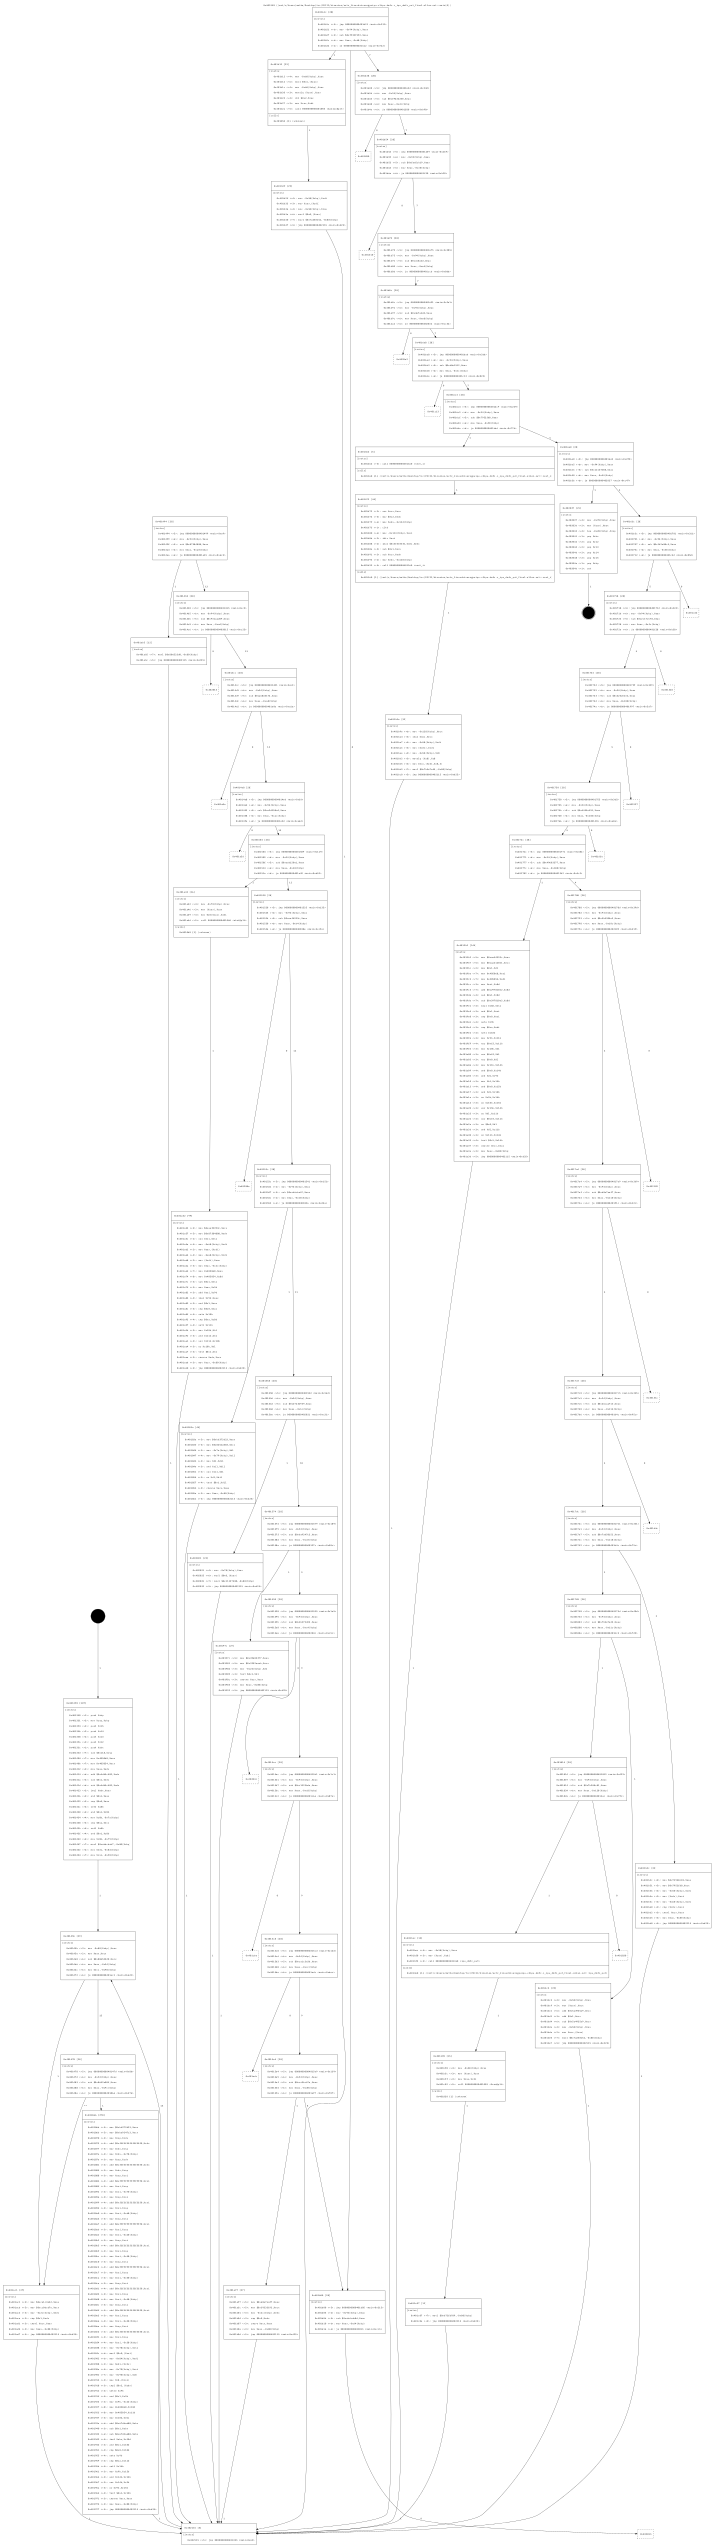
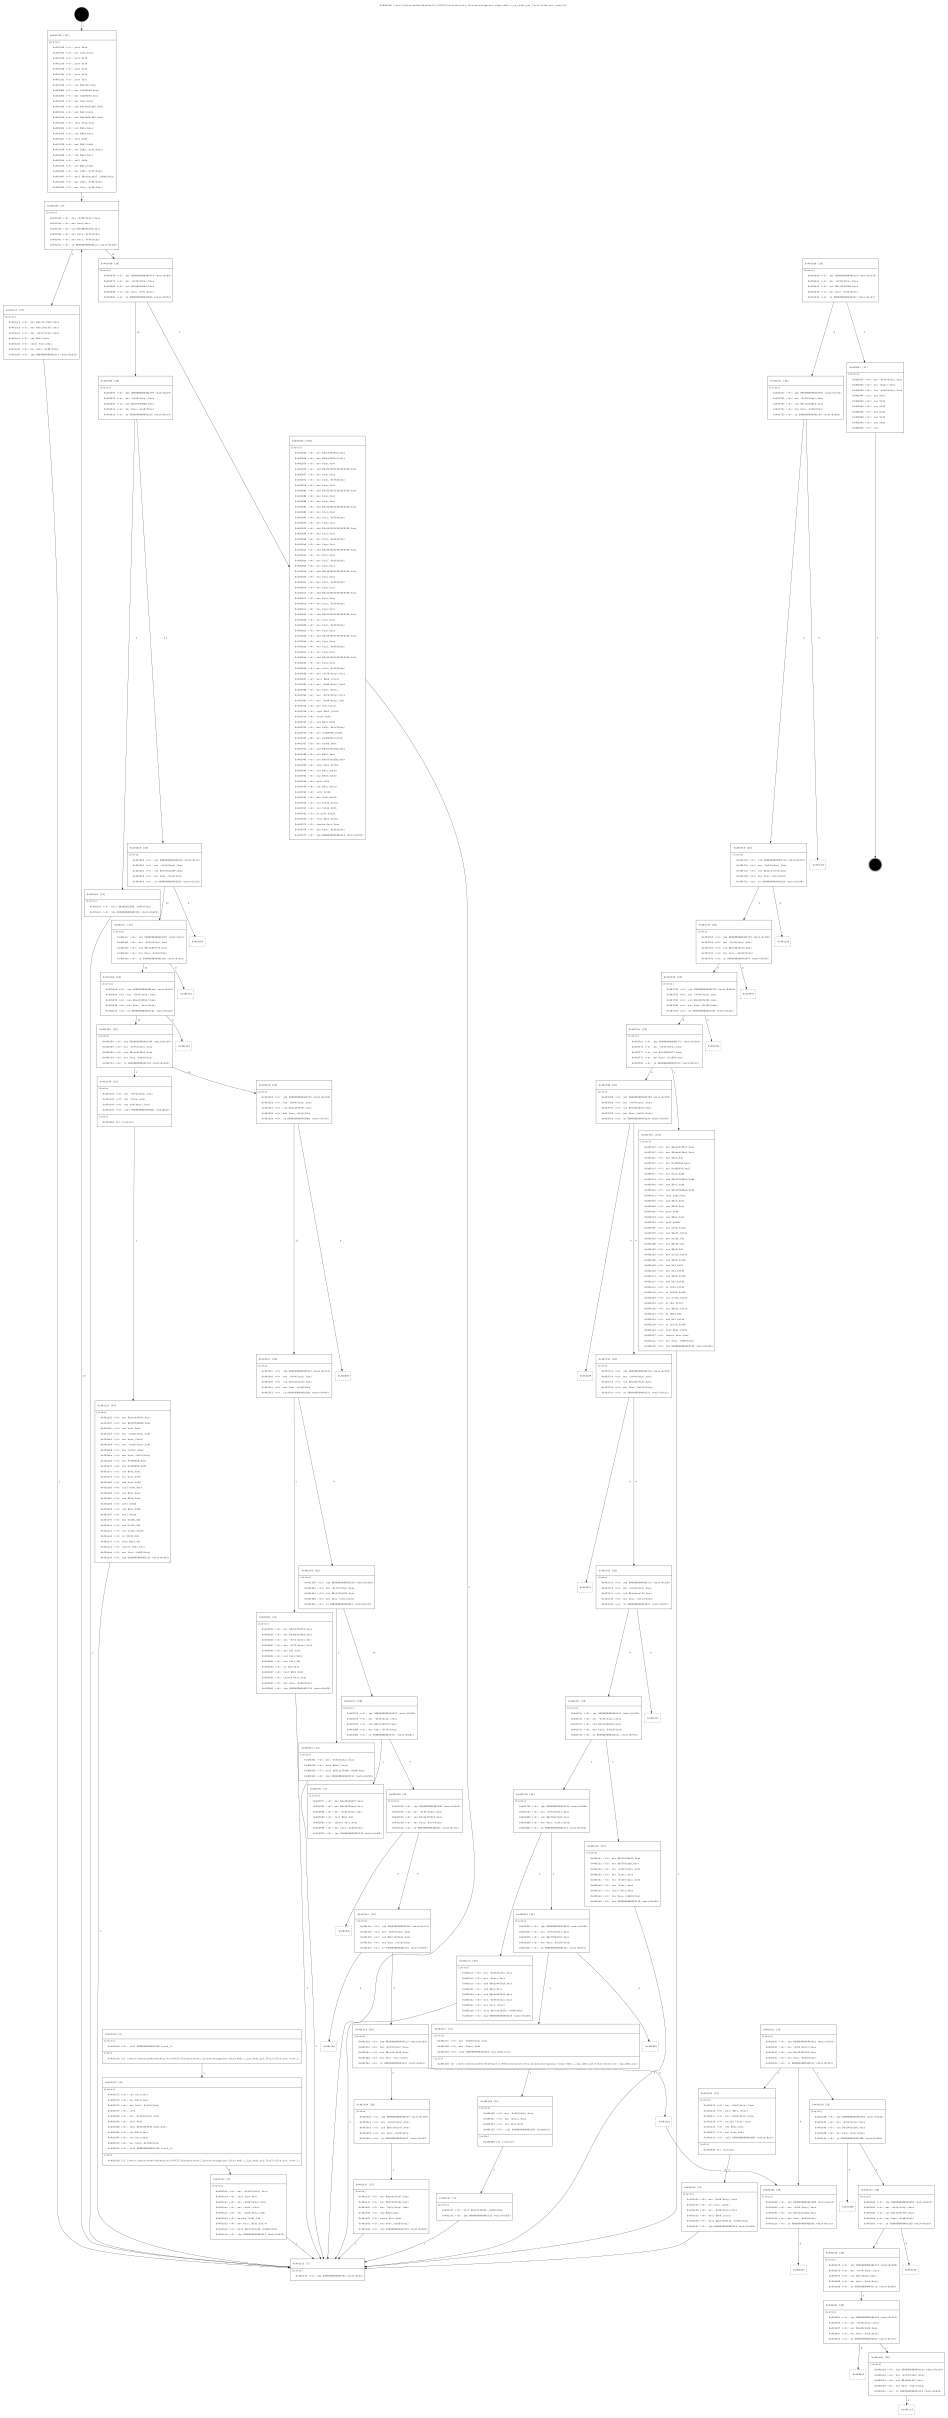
node "0x4016c4 [28]": removed
edge "0x40197c [27]" -> "0x402115 [5]": removed, label "1"
edge "0x401478 [28]" -> "0x401ac1 [27]": now "0x401478 [28]" -> "0x401494 [28]"
edge "0x4015e4 [28]" -> "0x401600 [28]": now "0x401adc" -> "0x401600 [28]"
